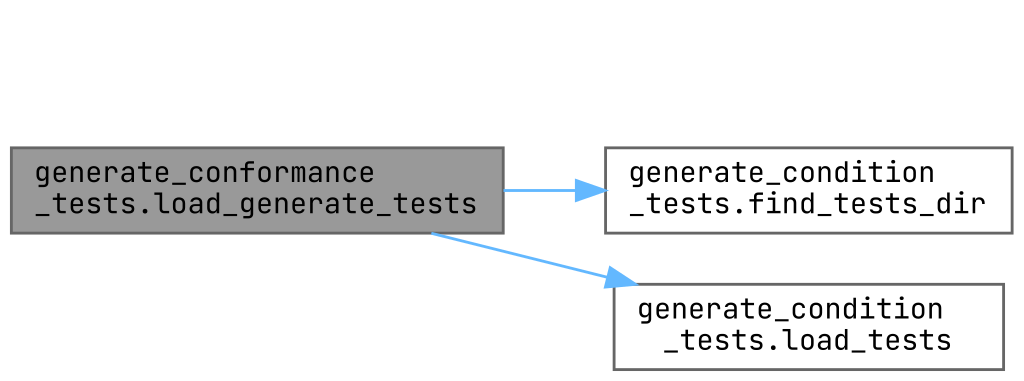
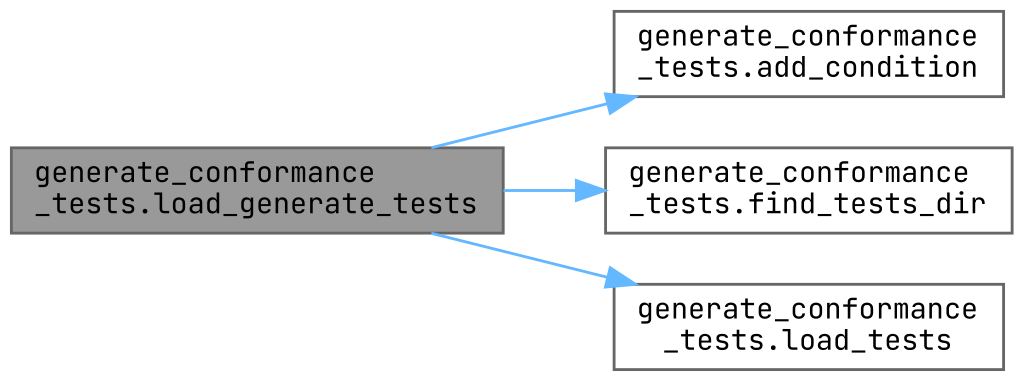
node "generate_conformance _tests.add_condition": added
node "generate_condition _tests.find_tests_dir": label "generate_condition _tests.find_tests_dir" -> "generate_conformance _tests.find_tests_dir"
node "generate_condition _tests.load_tests": label "generate_condition _tests.load_tests" -> "generate_conformance _tests.load_tests"
